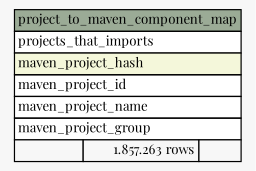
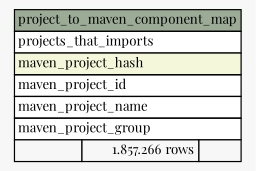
node "project_to_maven_component_map": text "1.857.263 rows" -> "1.857.266 rows"
